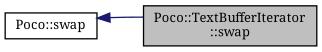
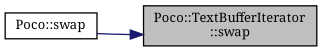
edge "Poco::TextBufferIterator ::swap" -> "Poco::swap": reversed
